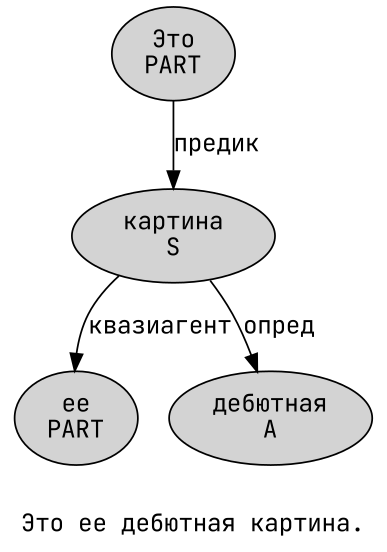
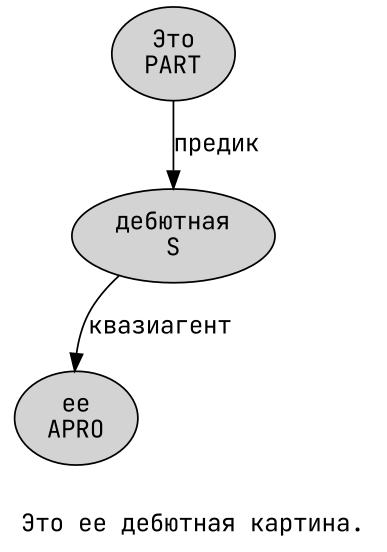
node "картина S": label "картина S" -> "дебютная S"
node "ее PART": label "ее PART" -> "ее APRO"
node "дебютная A": removed
